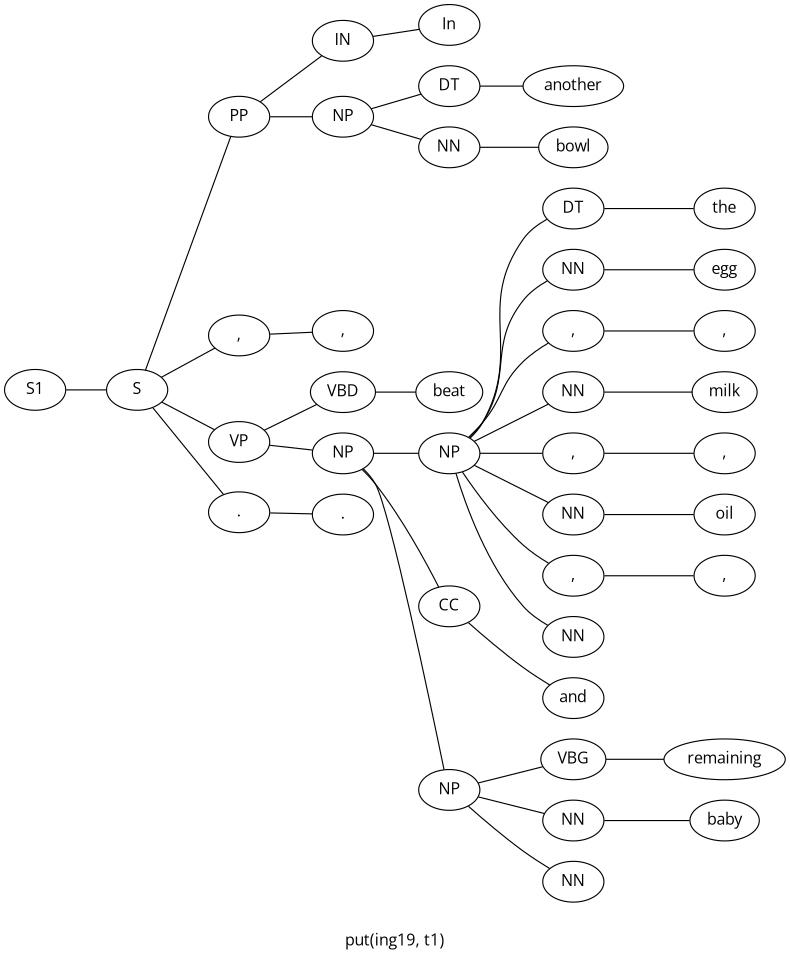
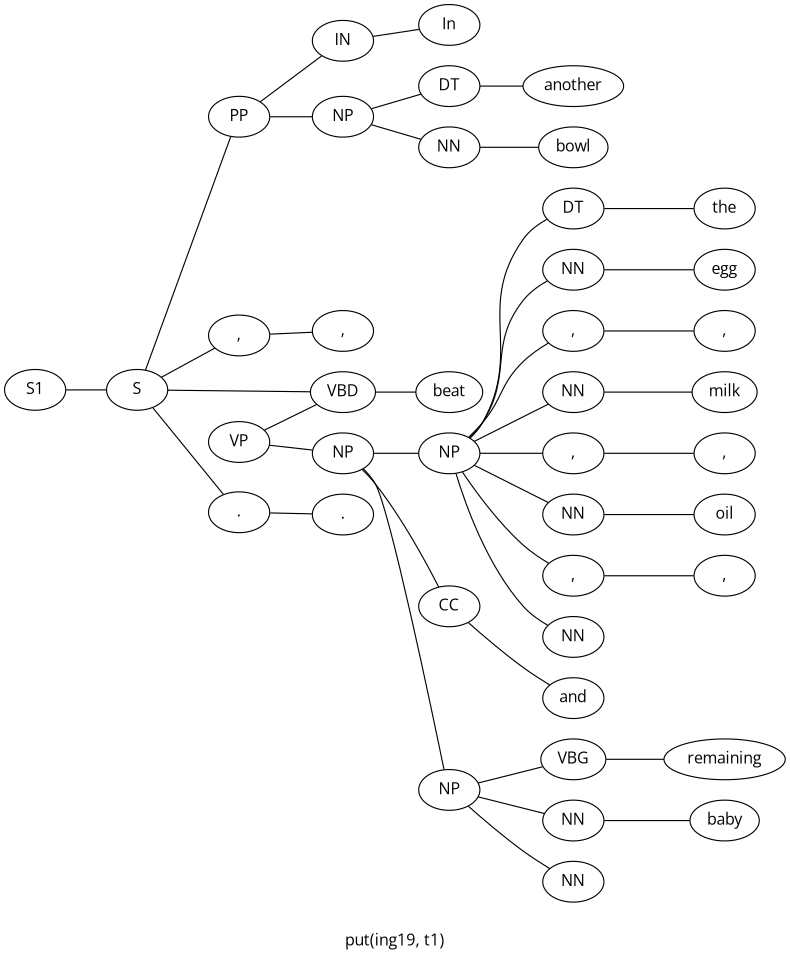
edge "S" -- "VP": now "S" -- "VBD"
